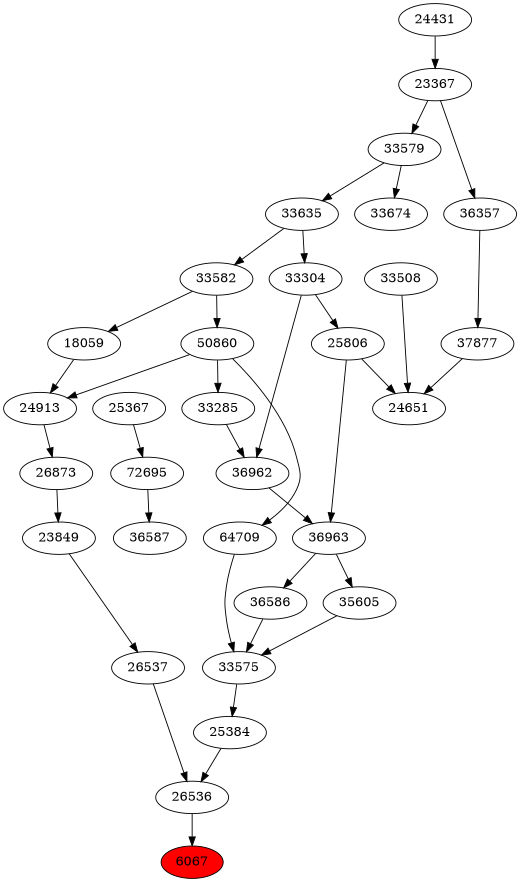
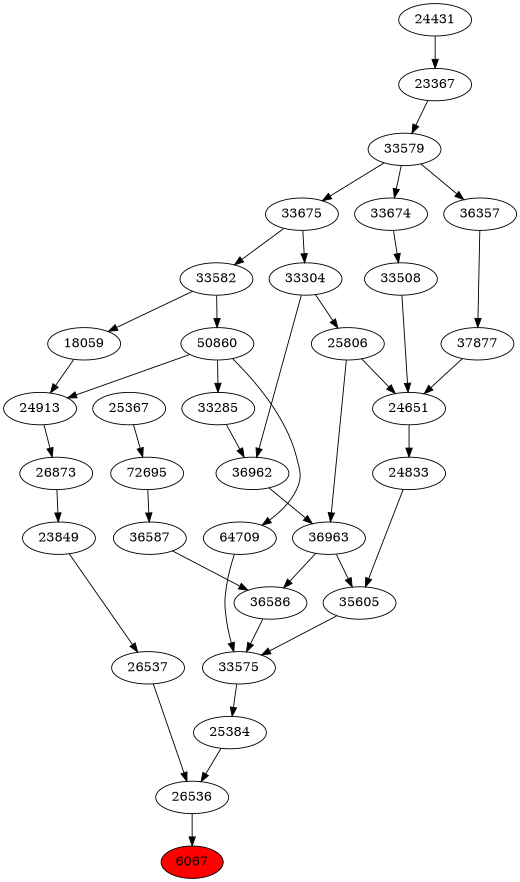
edge "23367" -> "36357": now "33579" -> "36357"
node "33635": label "33635" -> "33675"
edge "33674" -> "33508": added
node "24833": added
edge "36587" -> "36586": added
